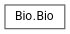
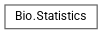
node "Bio.Bio": label "Bio.Bio" -> "Bio.Statistics"
